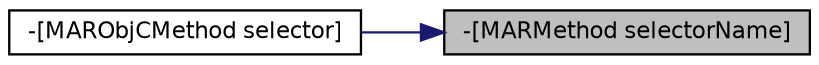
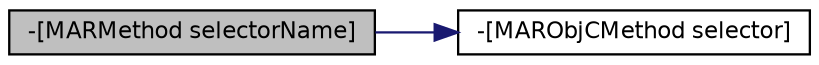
edge "-[MARObjCMethod selector]" -> "-[MARMethod selectorName]": reversed
